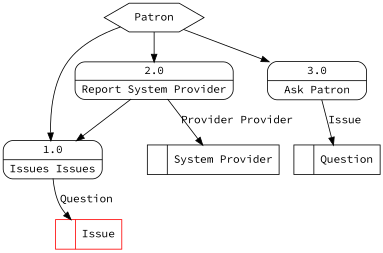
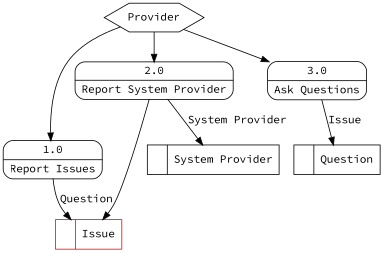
node "Patron": label "Patron" -> "Provider"
node "3.0": text "Ask Patron" -> "Ask Questions"
edge "2.0" -> "1.0": now "2.0" -> "Issue"
edge "2.0" -> "System Provider": label "Provider Provider" -> "System Provider"
node "1.0": text "Issues Issues" -> "Report Issues"
